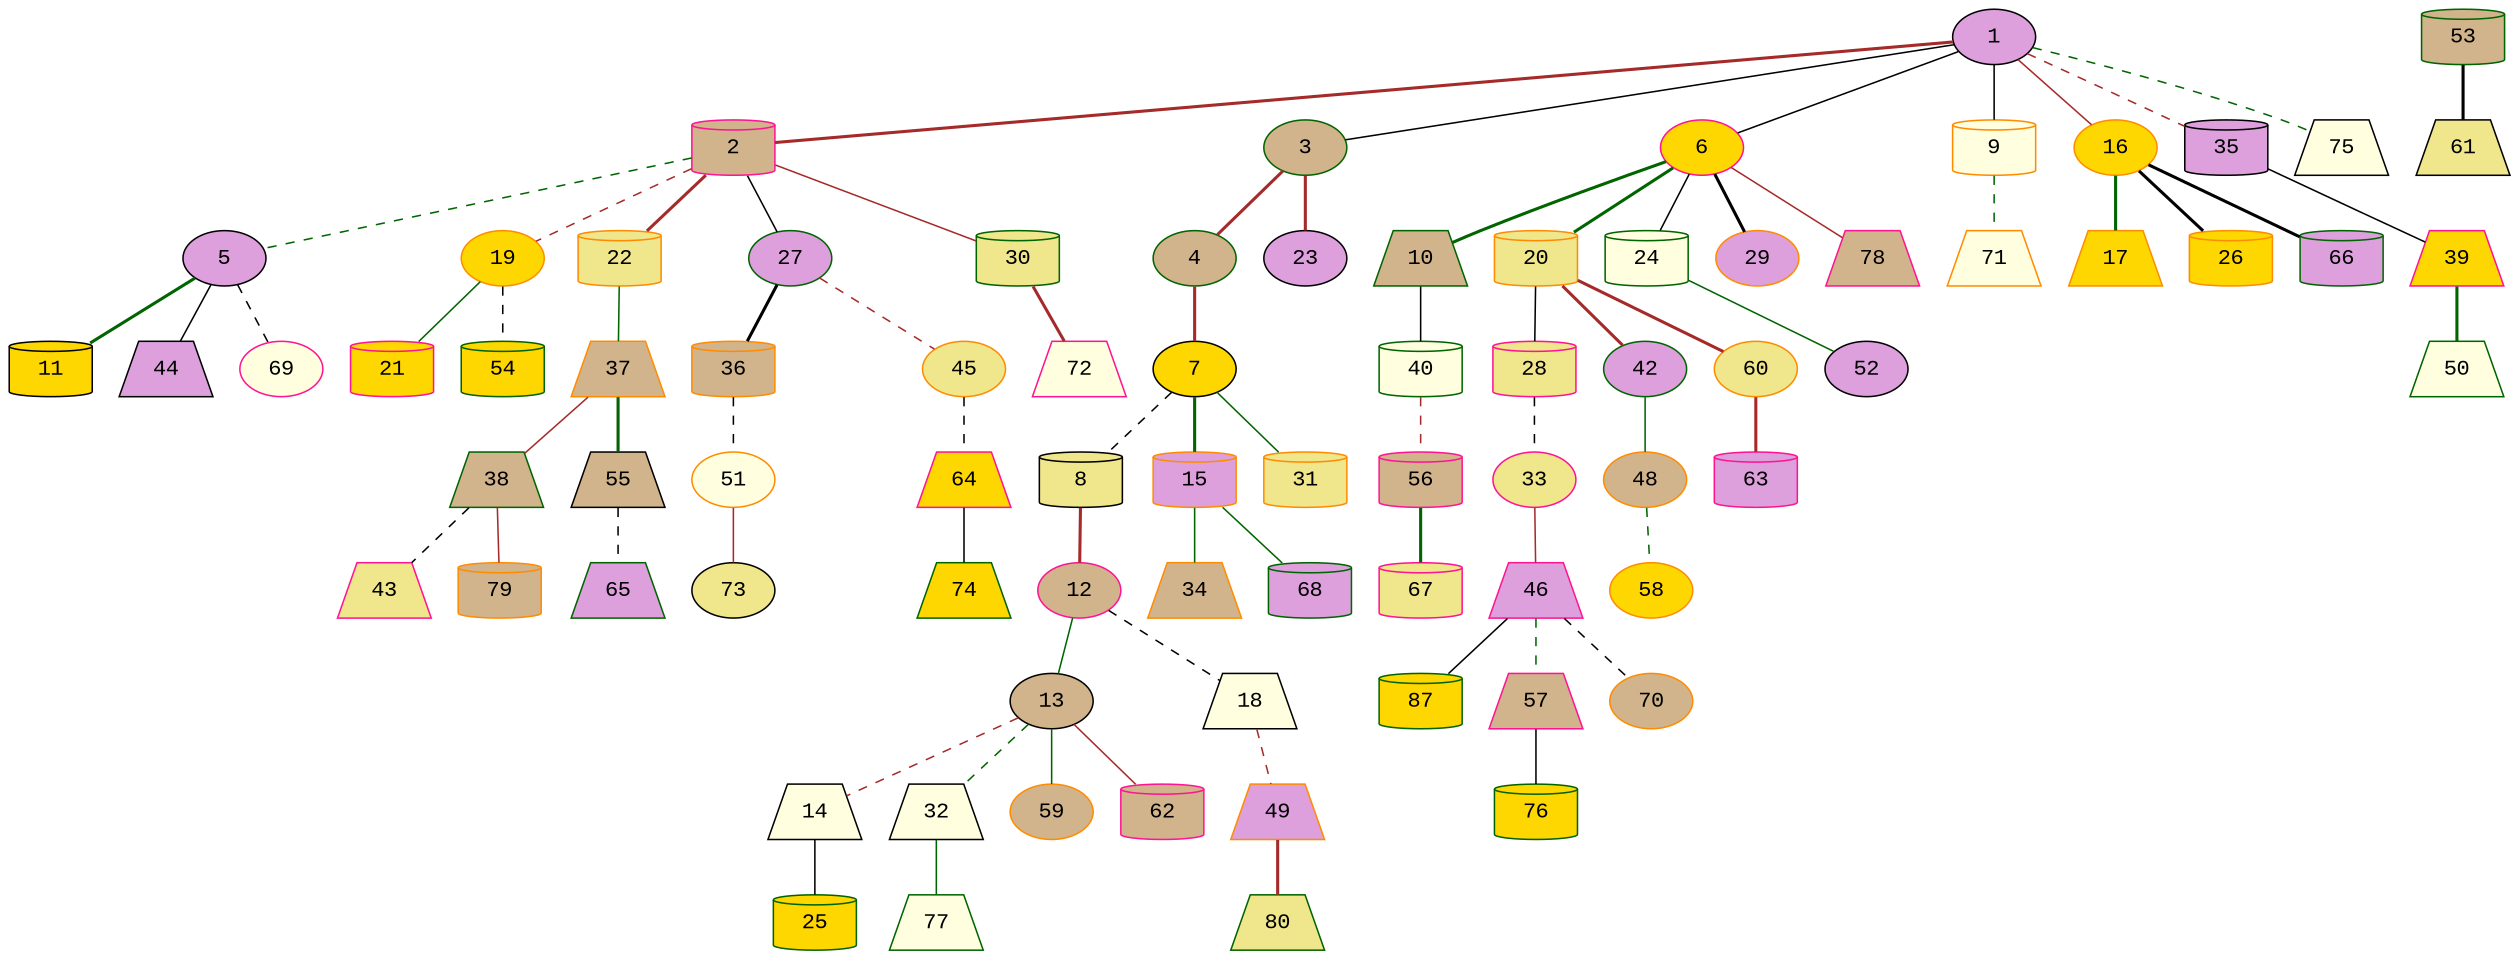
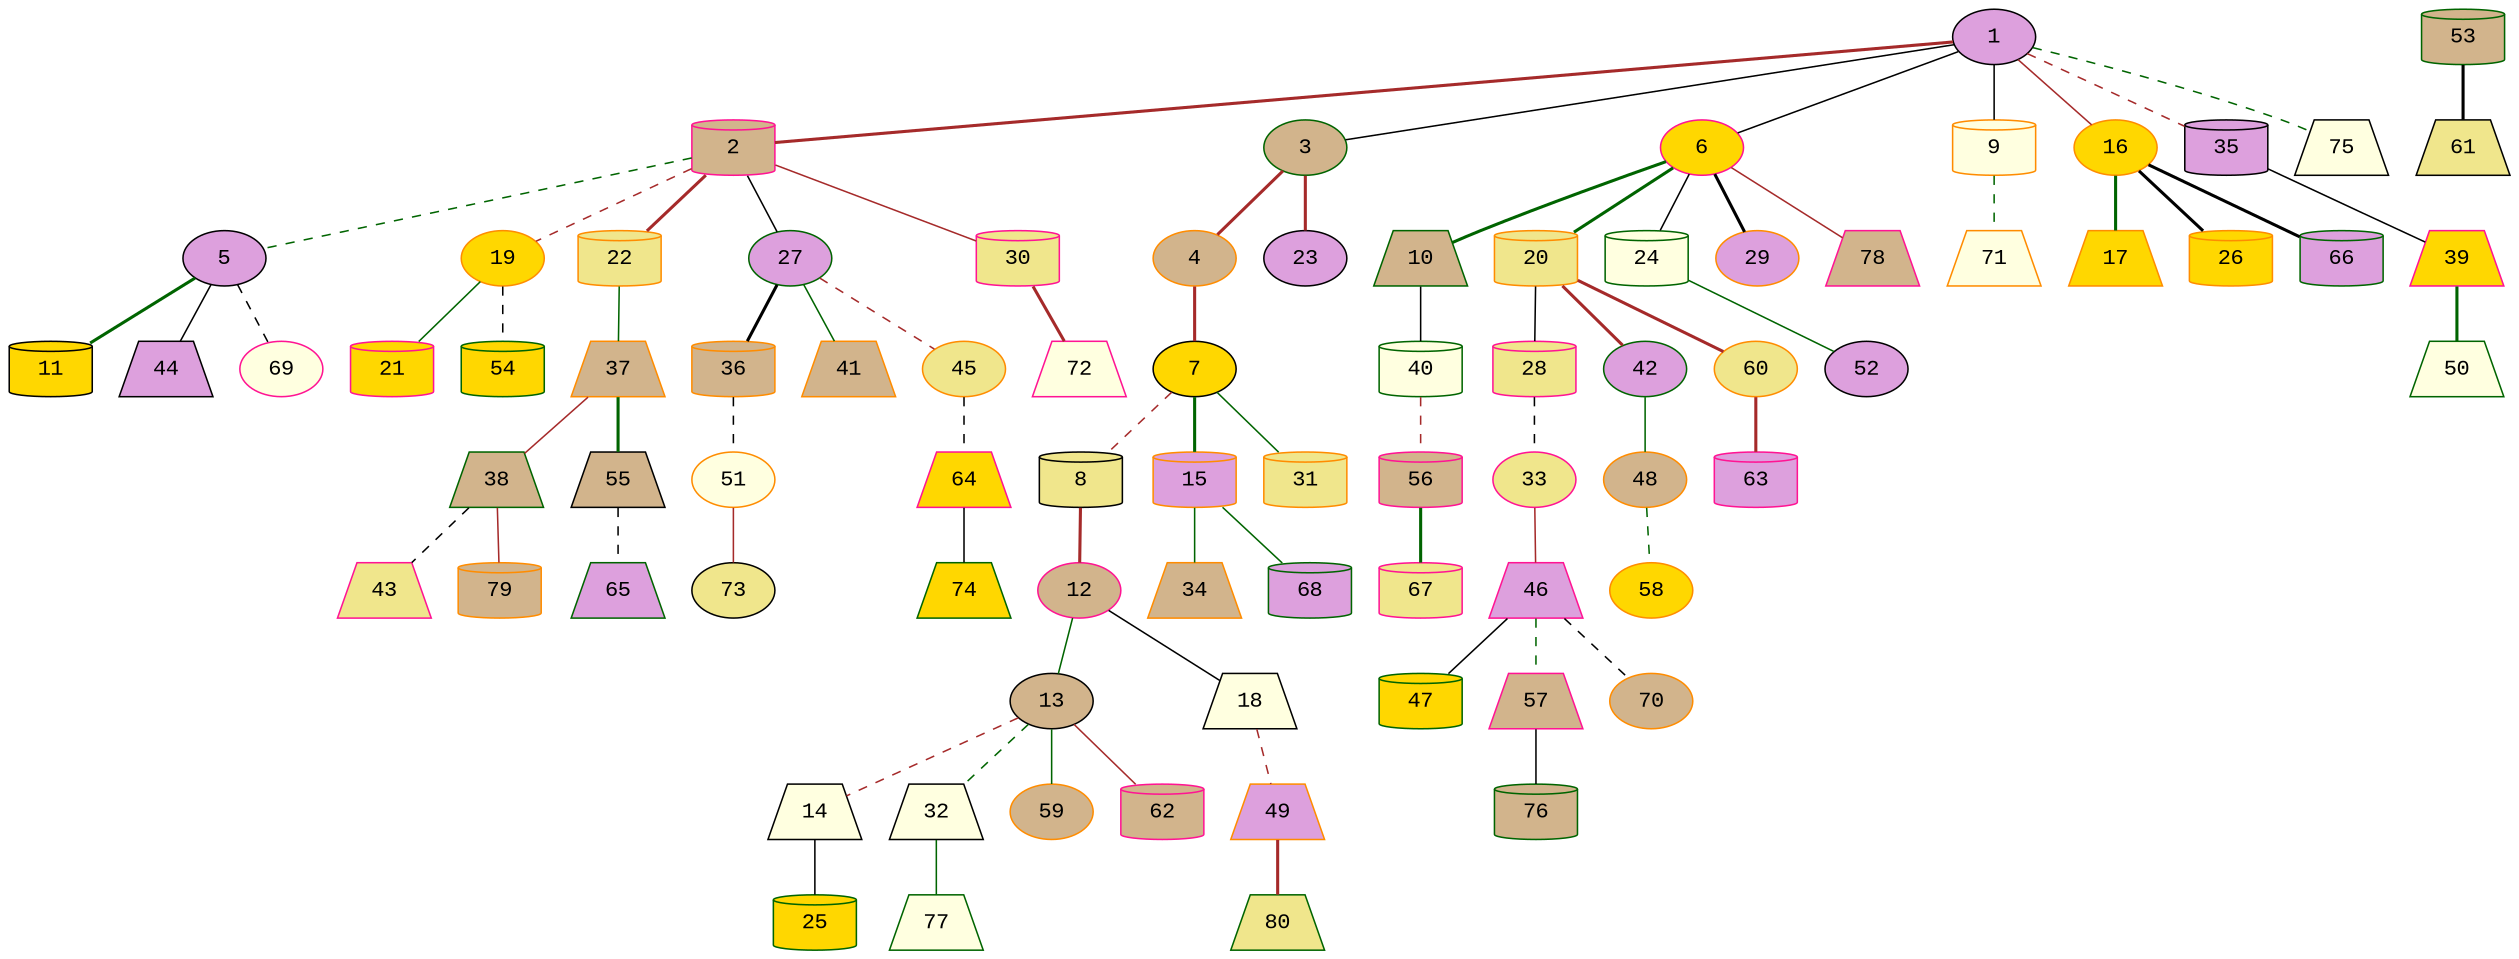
node "30": color darkgreen -> deeppink
node "4": color darkgreen -> darkorange
node "41": added
edge "7" -- "8": color black -> brown
edge "12" -- "18": style dashed -> solid
node "87": label "87" -> "47"
node "76": fillcolor gold -> tan
